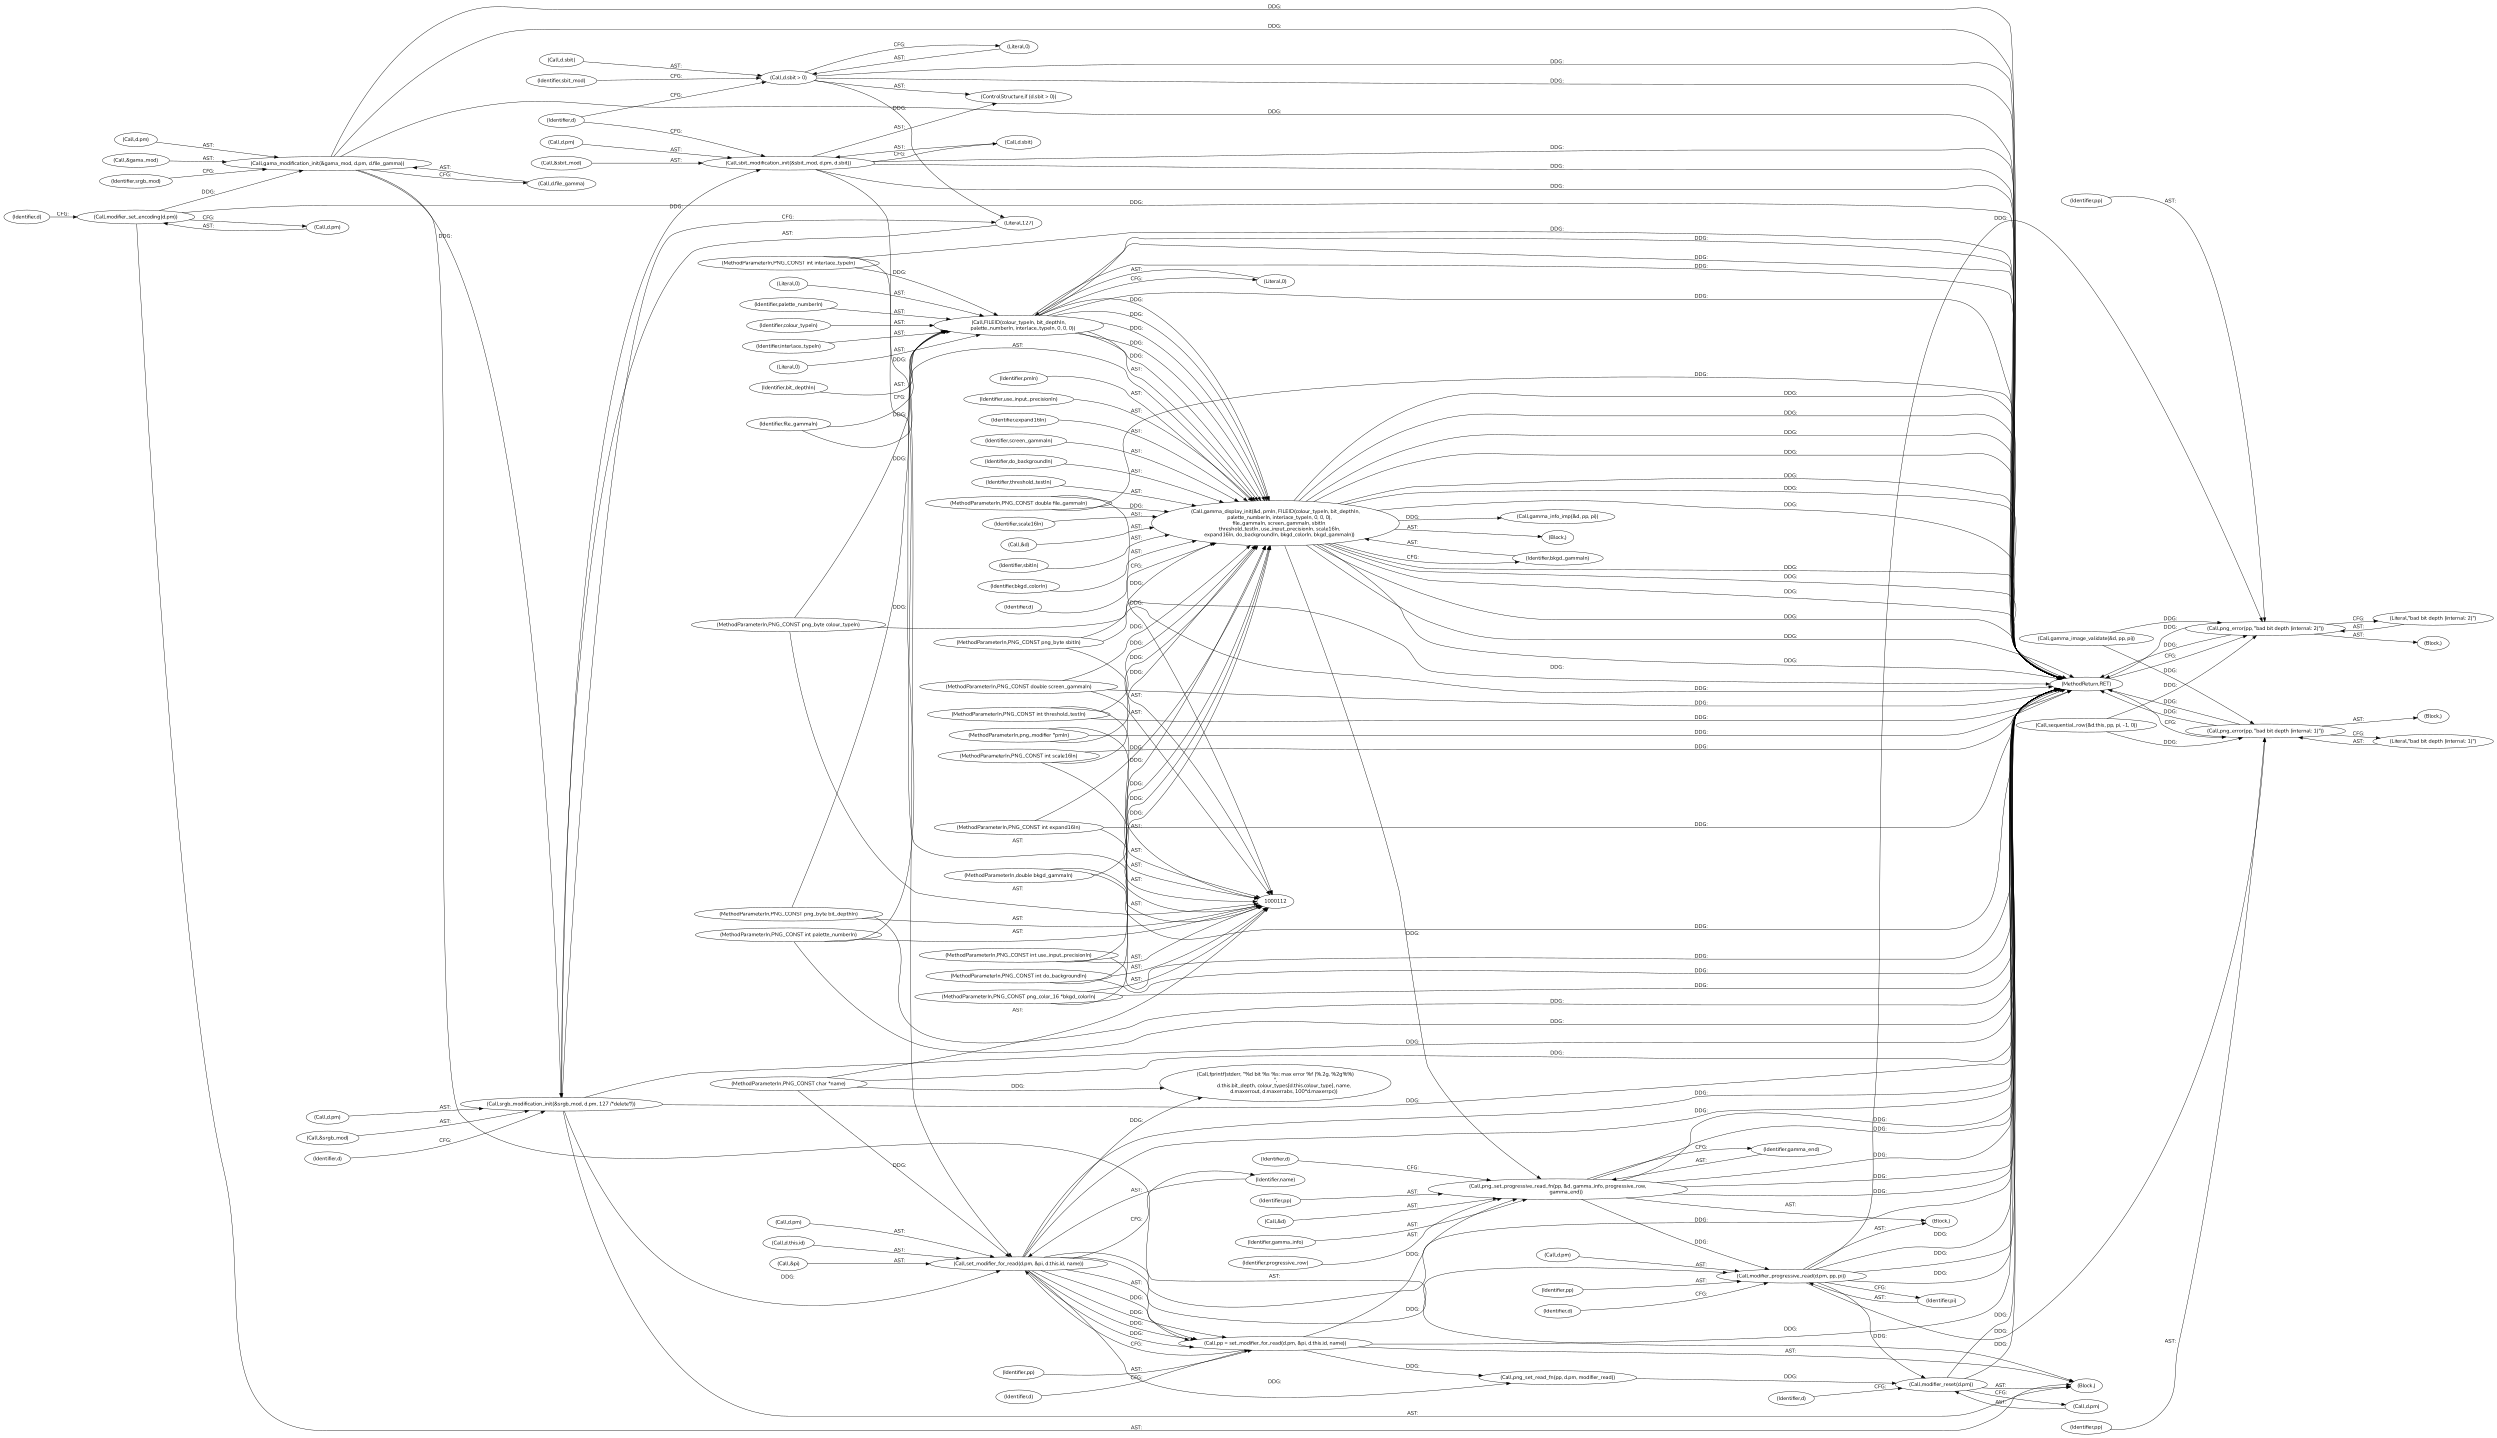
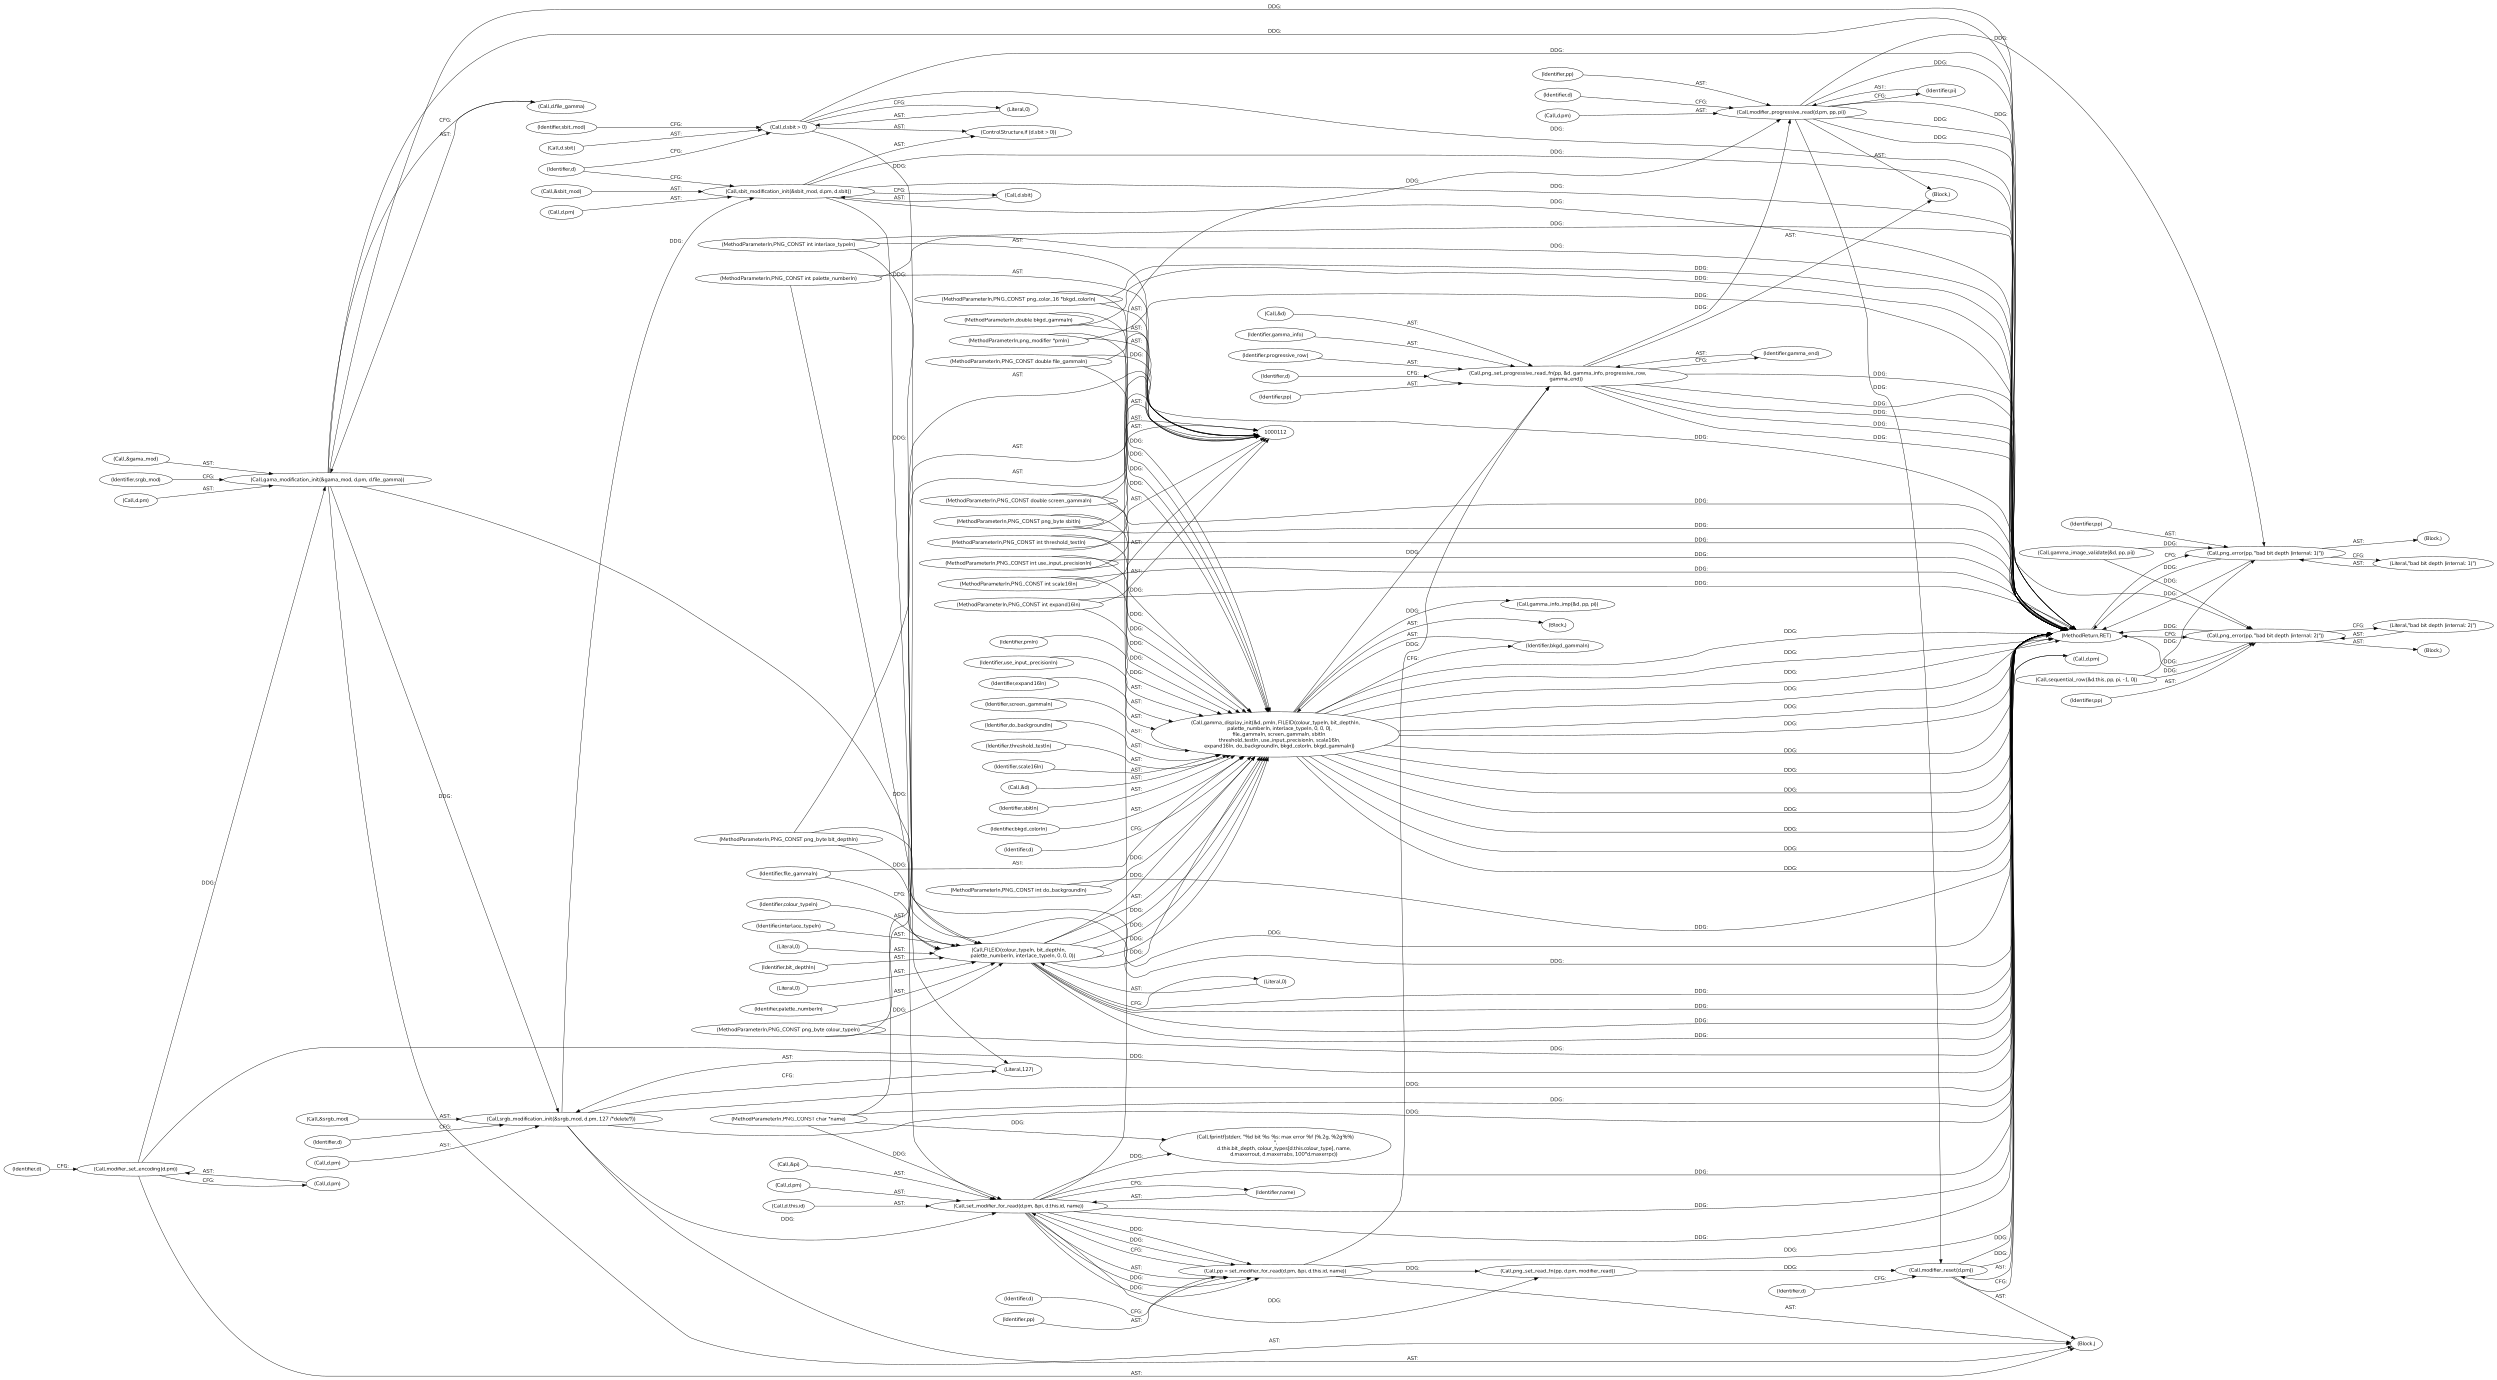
edge "(MethodParameterIn,PNG_CONST int do_backgroundIn)" -> "1000112": removed, label "AST:"
